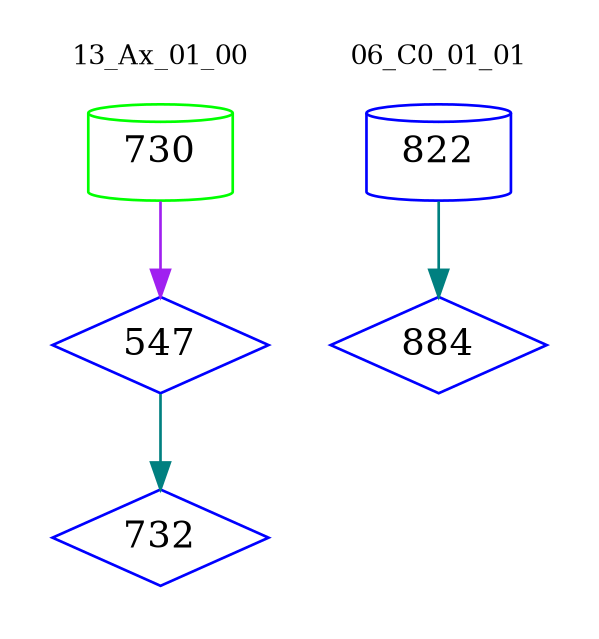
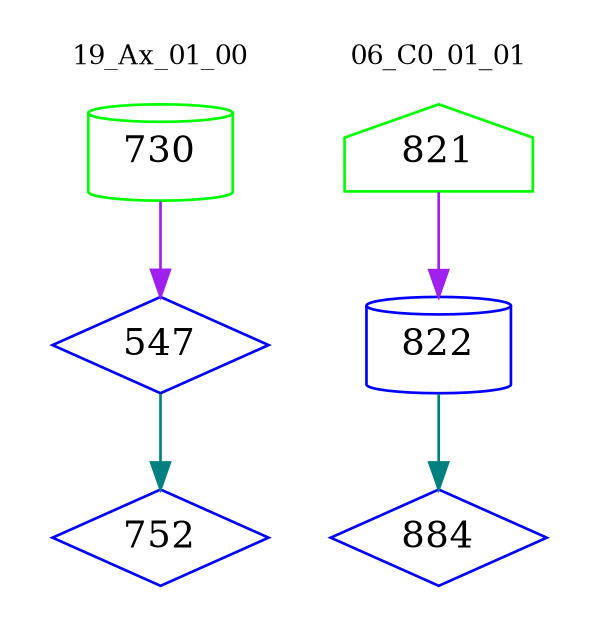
cluster "13_Ax_01_00": label "13_Ax_01_00" -> "19_Ax_01_00"
node "821": added
node "732": label "732" -> "752"
